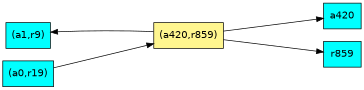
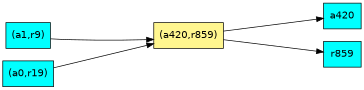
edge "(a420,r859)" -> "(a1,r9)": reversed
